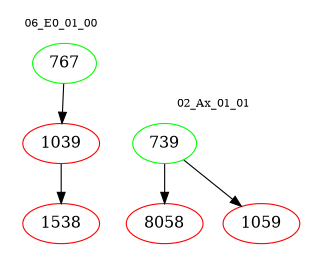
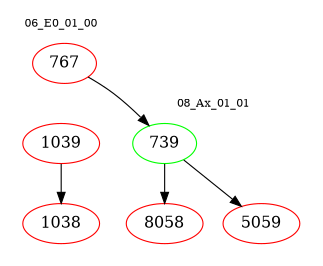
node "767": color green -> red
edge "767" -> "1039": now "767" -> "739"
cluster "02_Ax_01_01": label "02_Ax_01_01" -> "08_Ax_01_01"
node "1538": label "1538" -> "1038"
node "1059": label "1059" -> "5059"
